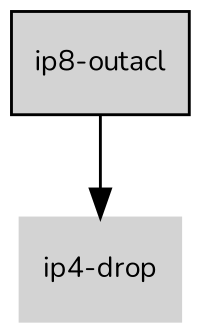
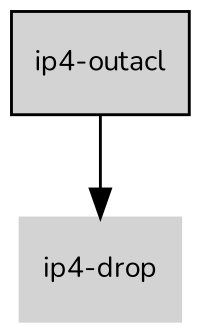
node "ip8-outacl": label "ip8-outacl" -> "ip4-outacl"
